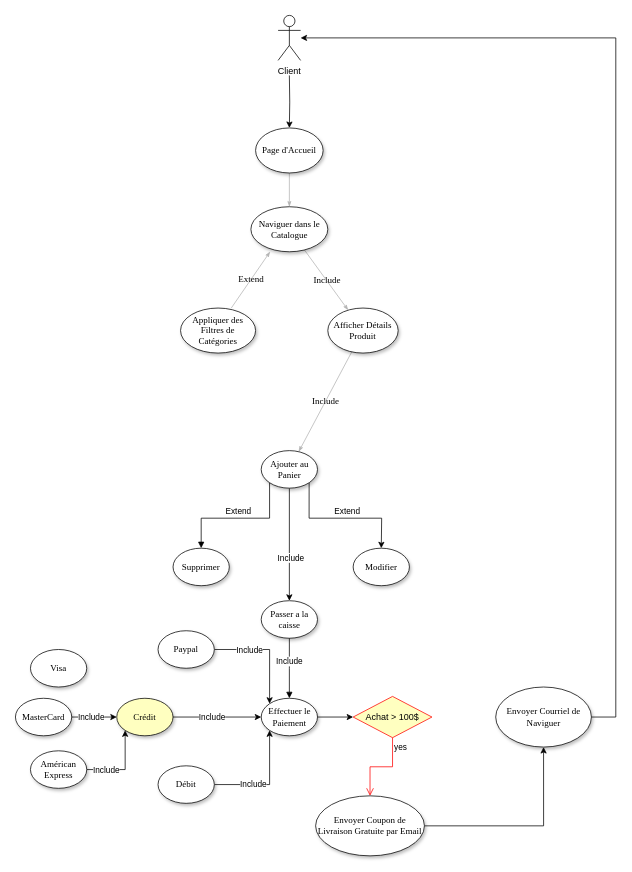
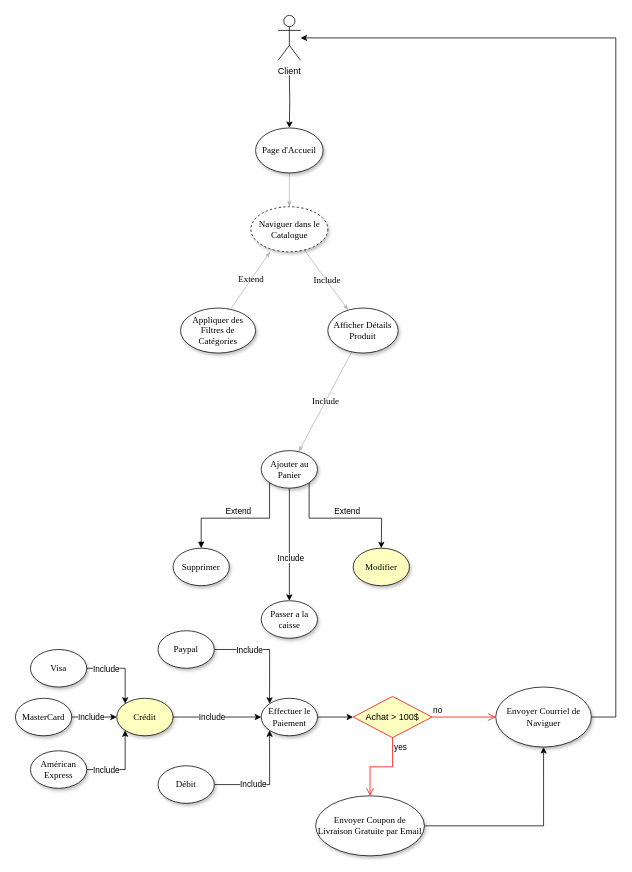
node "Naviguer dans le Catalogue": style solid -> dashed
node "Modifier": fillcolor #ffffff -> #ffffc0
edge "Passer a la caisse" -> "Effectuer le Paiement": removed, label "Include"
edge "Visa" -> "Crédit": added, label "Include"
edge "Achat > 100$" -> "Envoyer Courriel de Naviguer": added, label "no"
